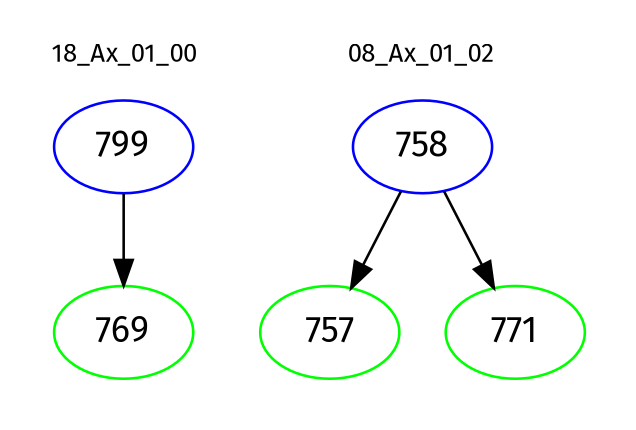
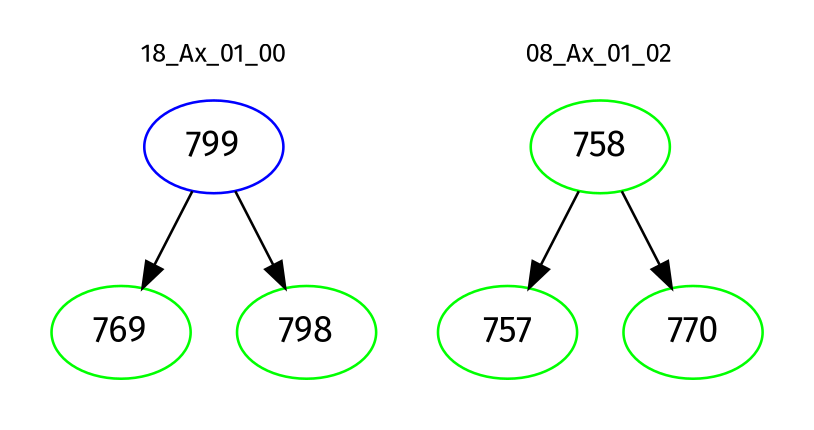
node "758": color blue -> green
node "798": added
node "771": label "771" -> "770"
